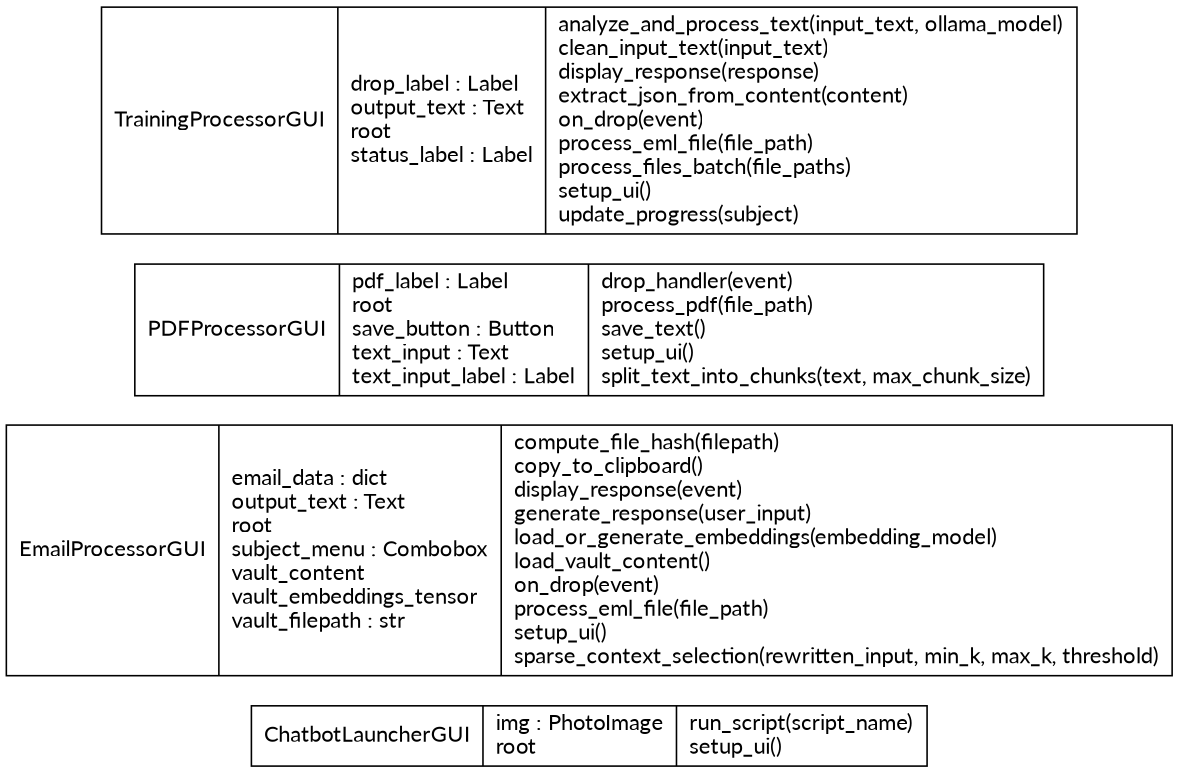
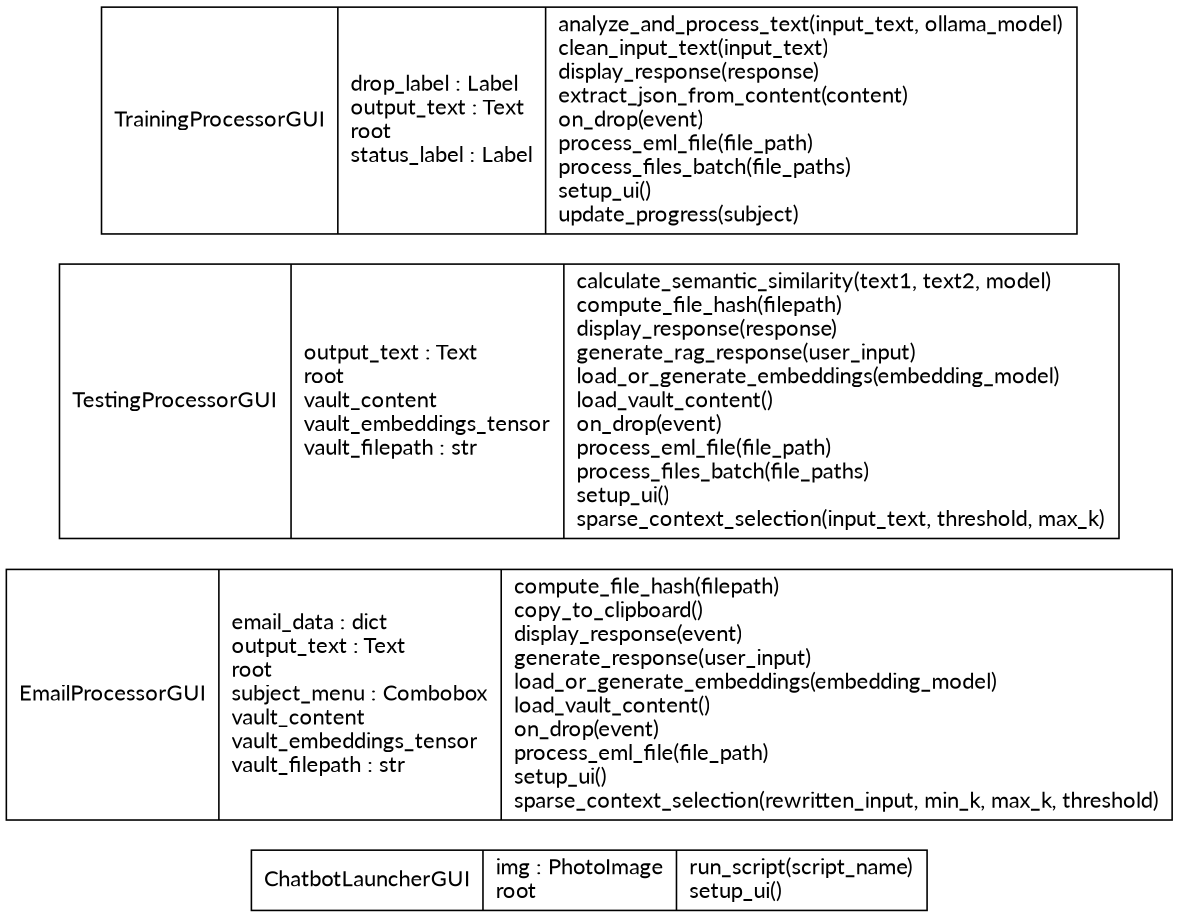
node "PDFProcessorGUI": removed
node "TestingProcessorGUI": added
